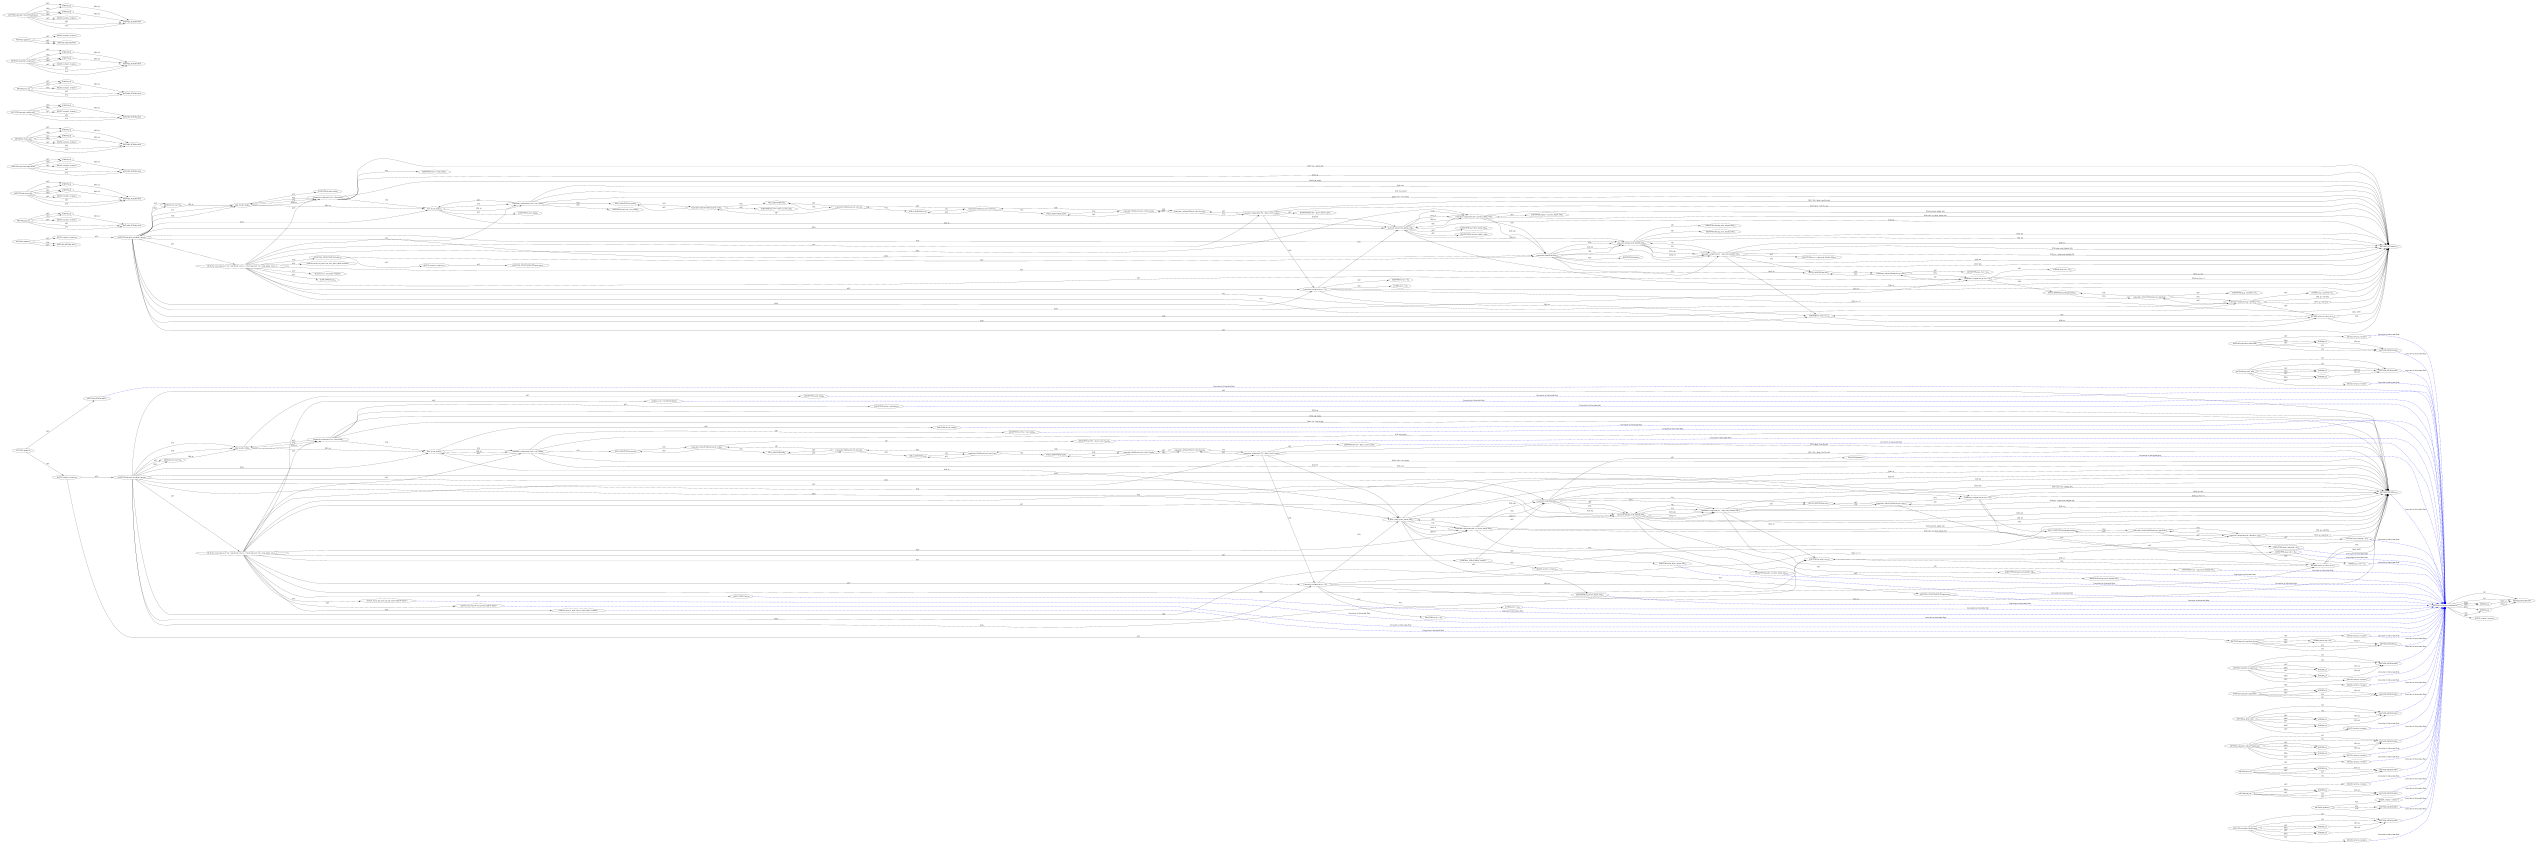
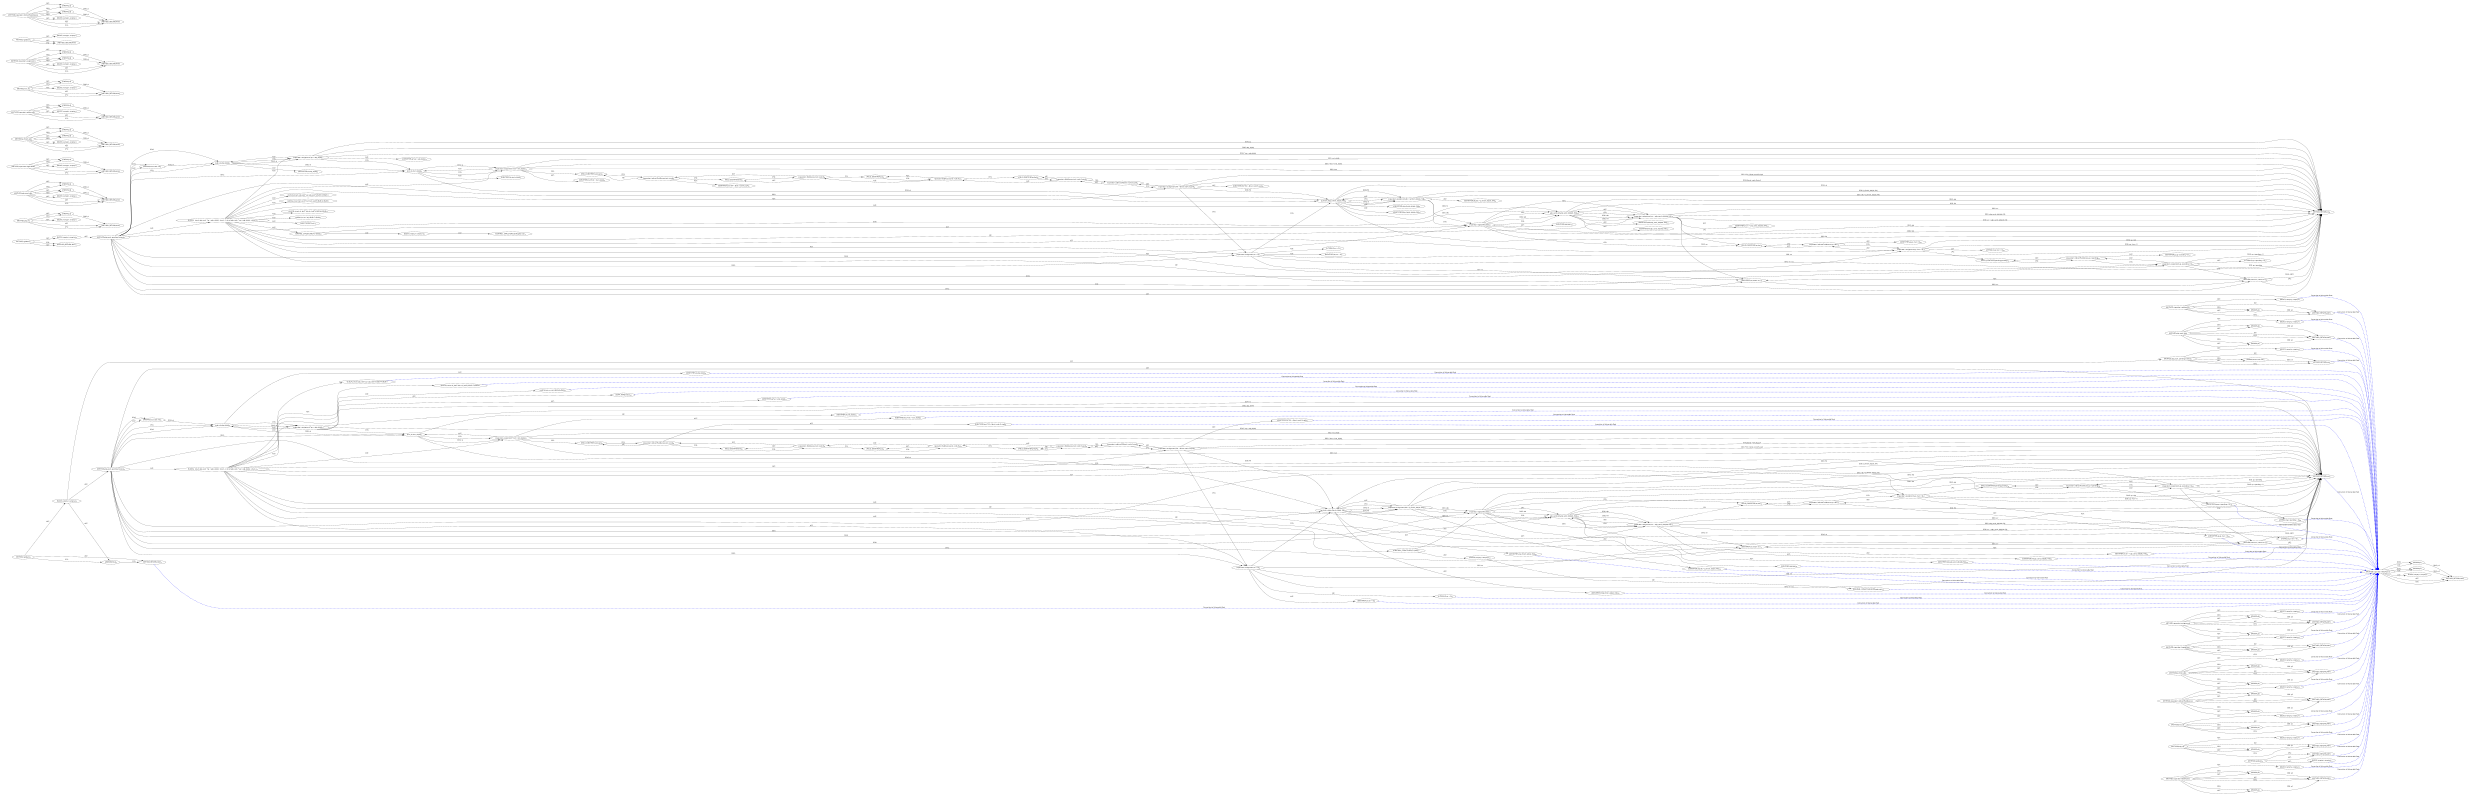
node "<(LOCAL,struct udp_sock* up: udp_sock*)<SUB>3</SUB>>": added
node "<(LOCAL,struct sk_buff* skb: sk_buff*)<SUB>6</SUB>>": added
node "(UNKNOWN,),))": added
node "<(LOCAL,struct flowi4* fl4: flowi4*)<SUB>6</SUB>>": removed
